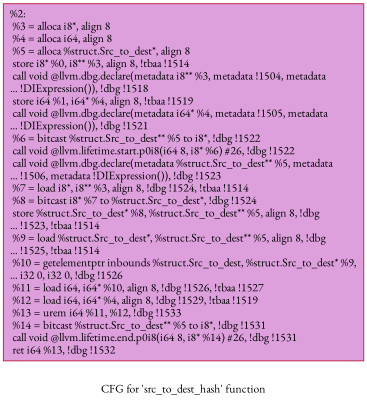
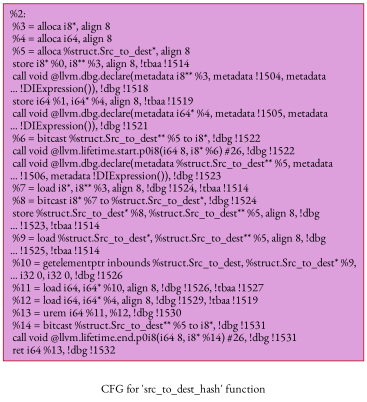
node "%2:": text "%13 = urem i64 %11, %12, !dbg !1533" -> "%13 = urem i64 %11, %12, !dbg !1530"
